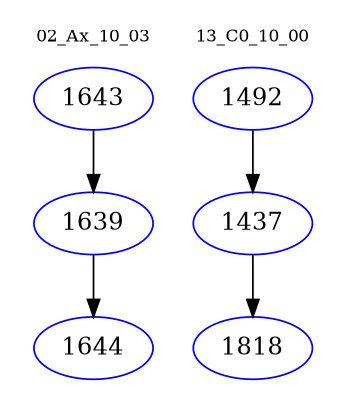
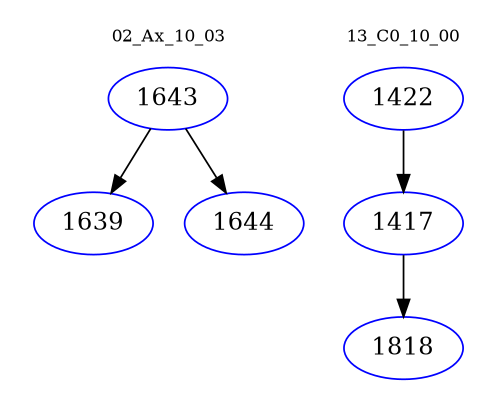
node "1492": label "1492" -> "1422"
node "1437": label "1437" -> "1417"
edge "1639" -> "1644": now "1643" -> "1644"
